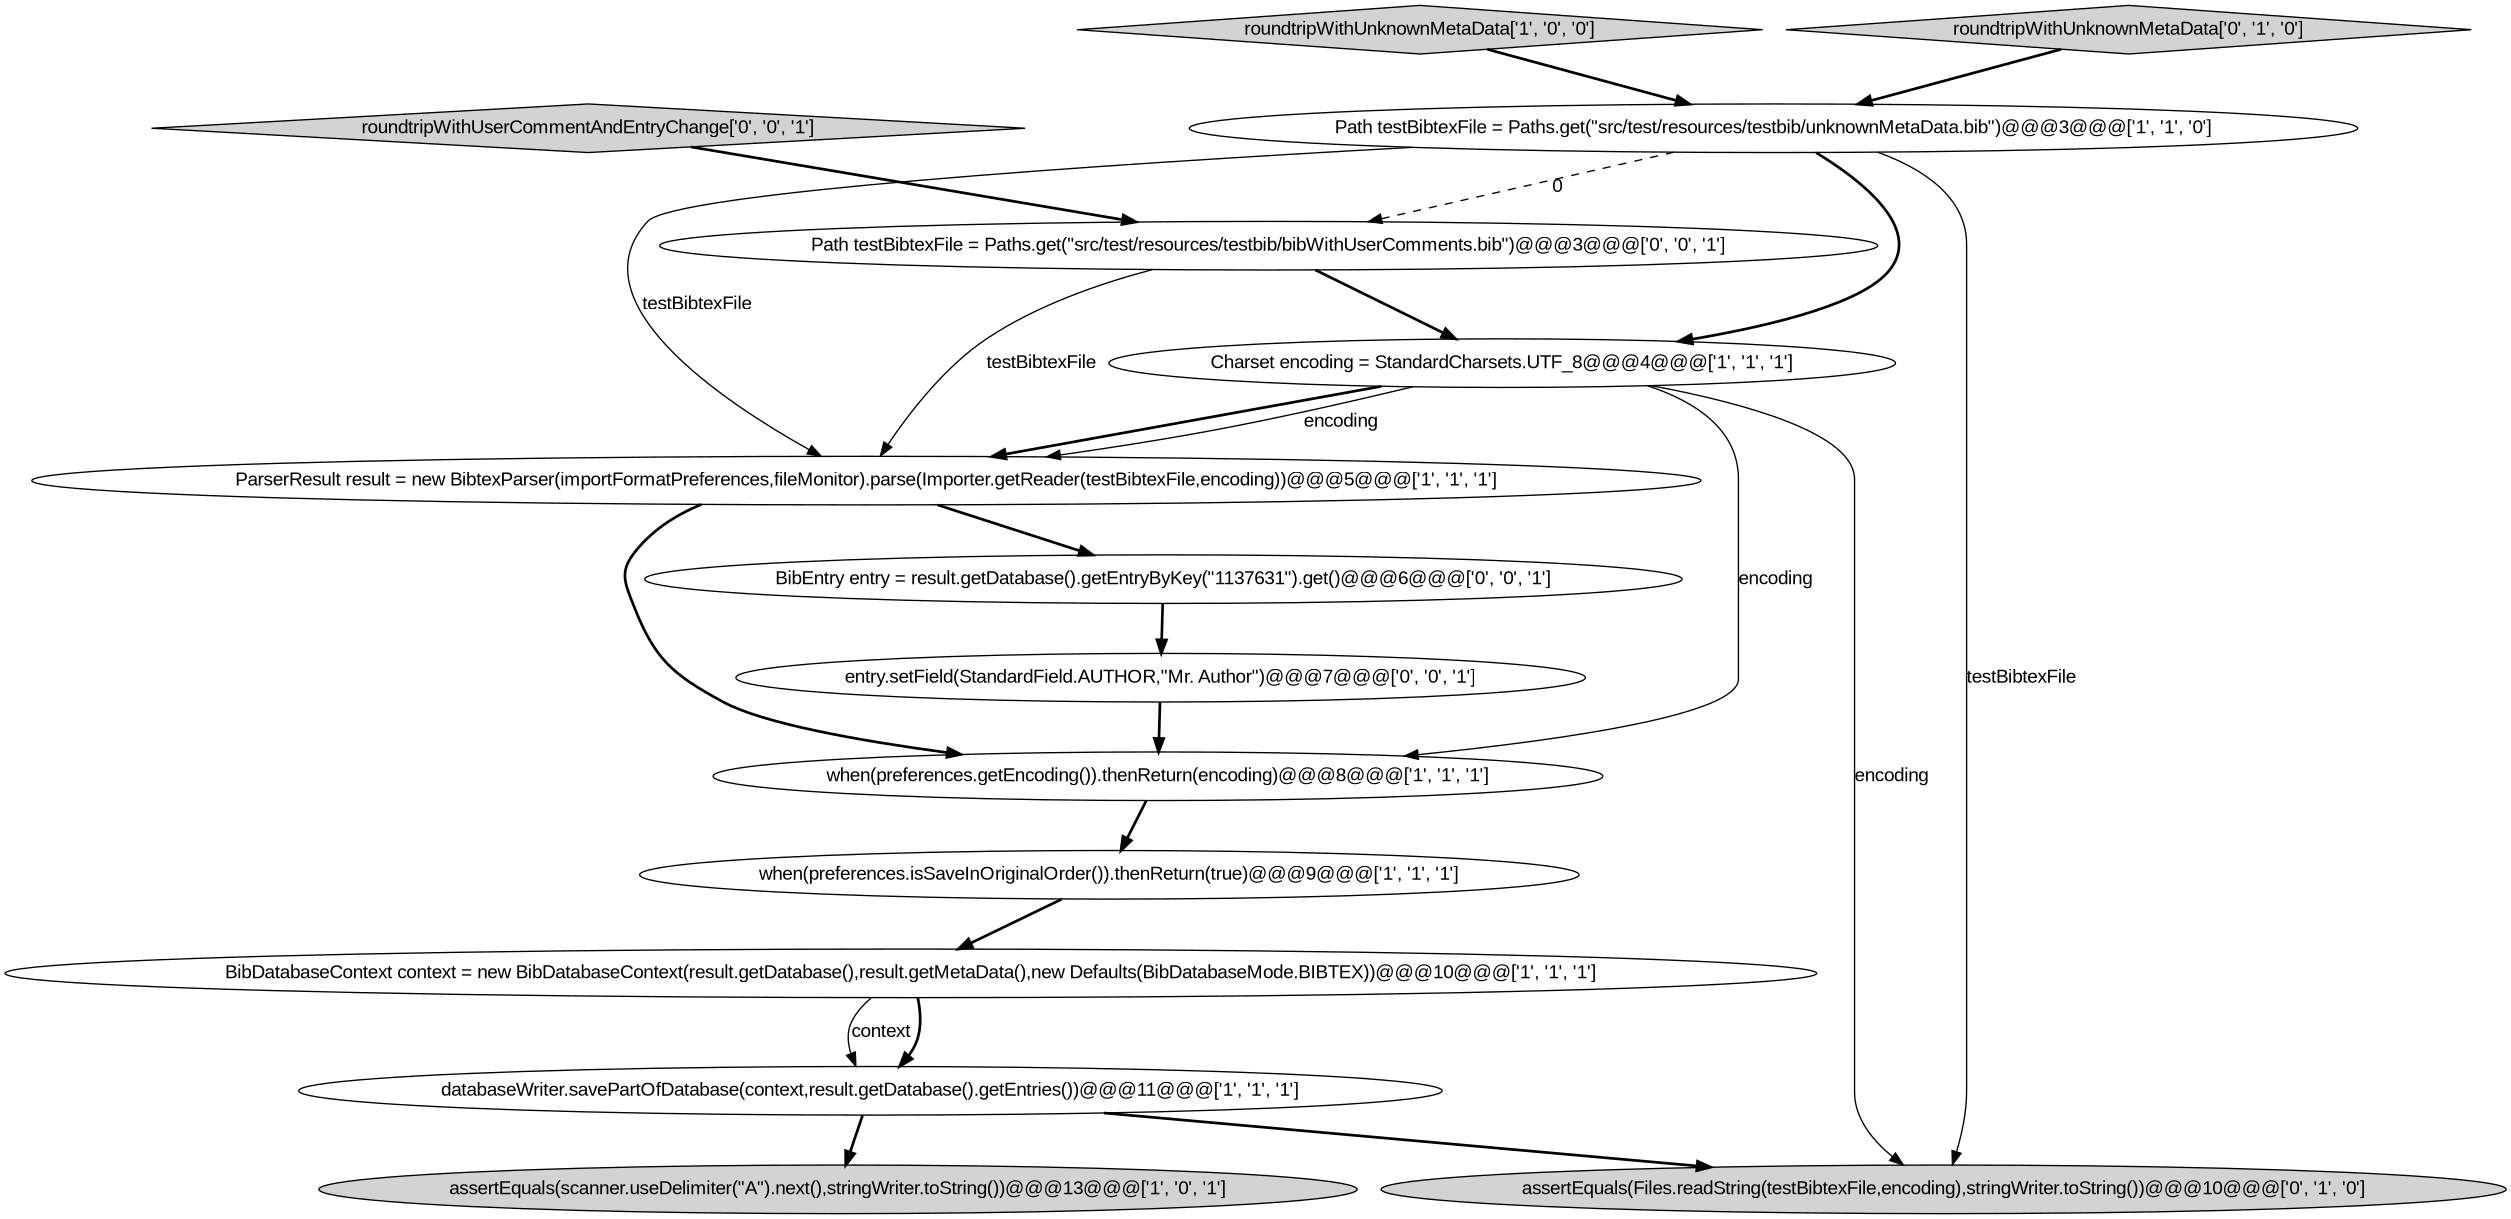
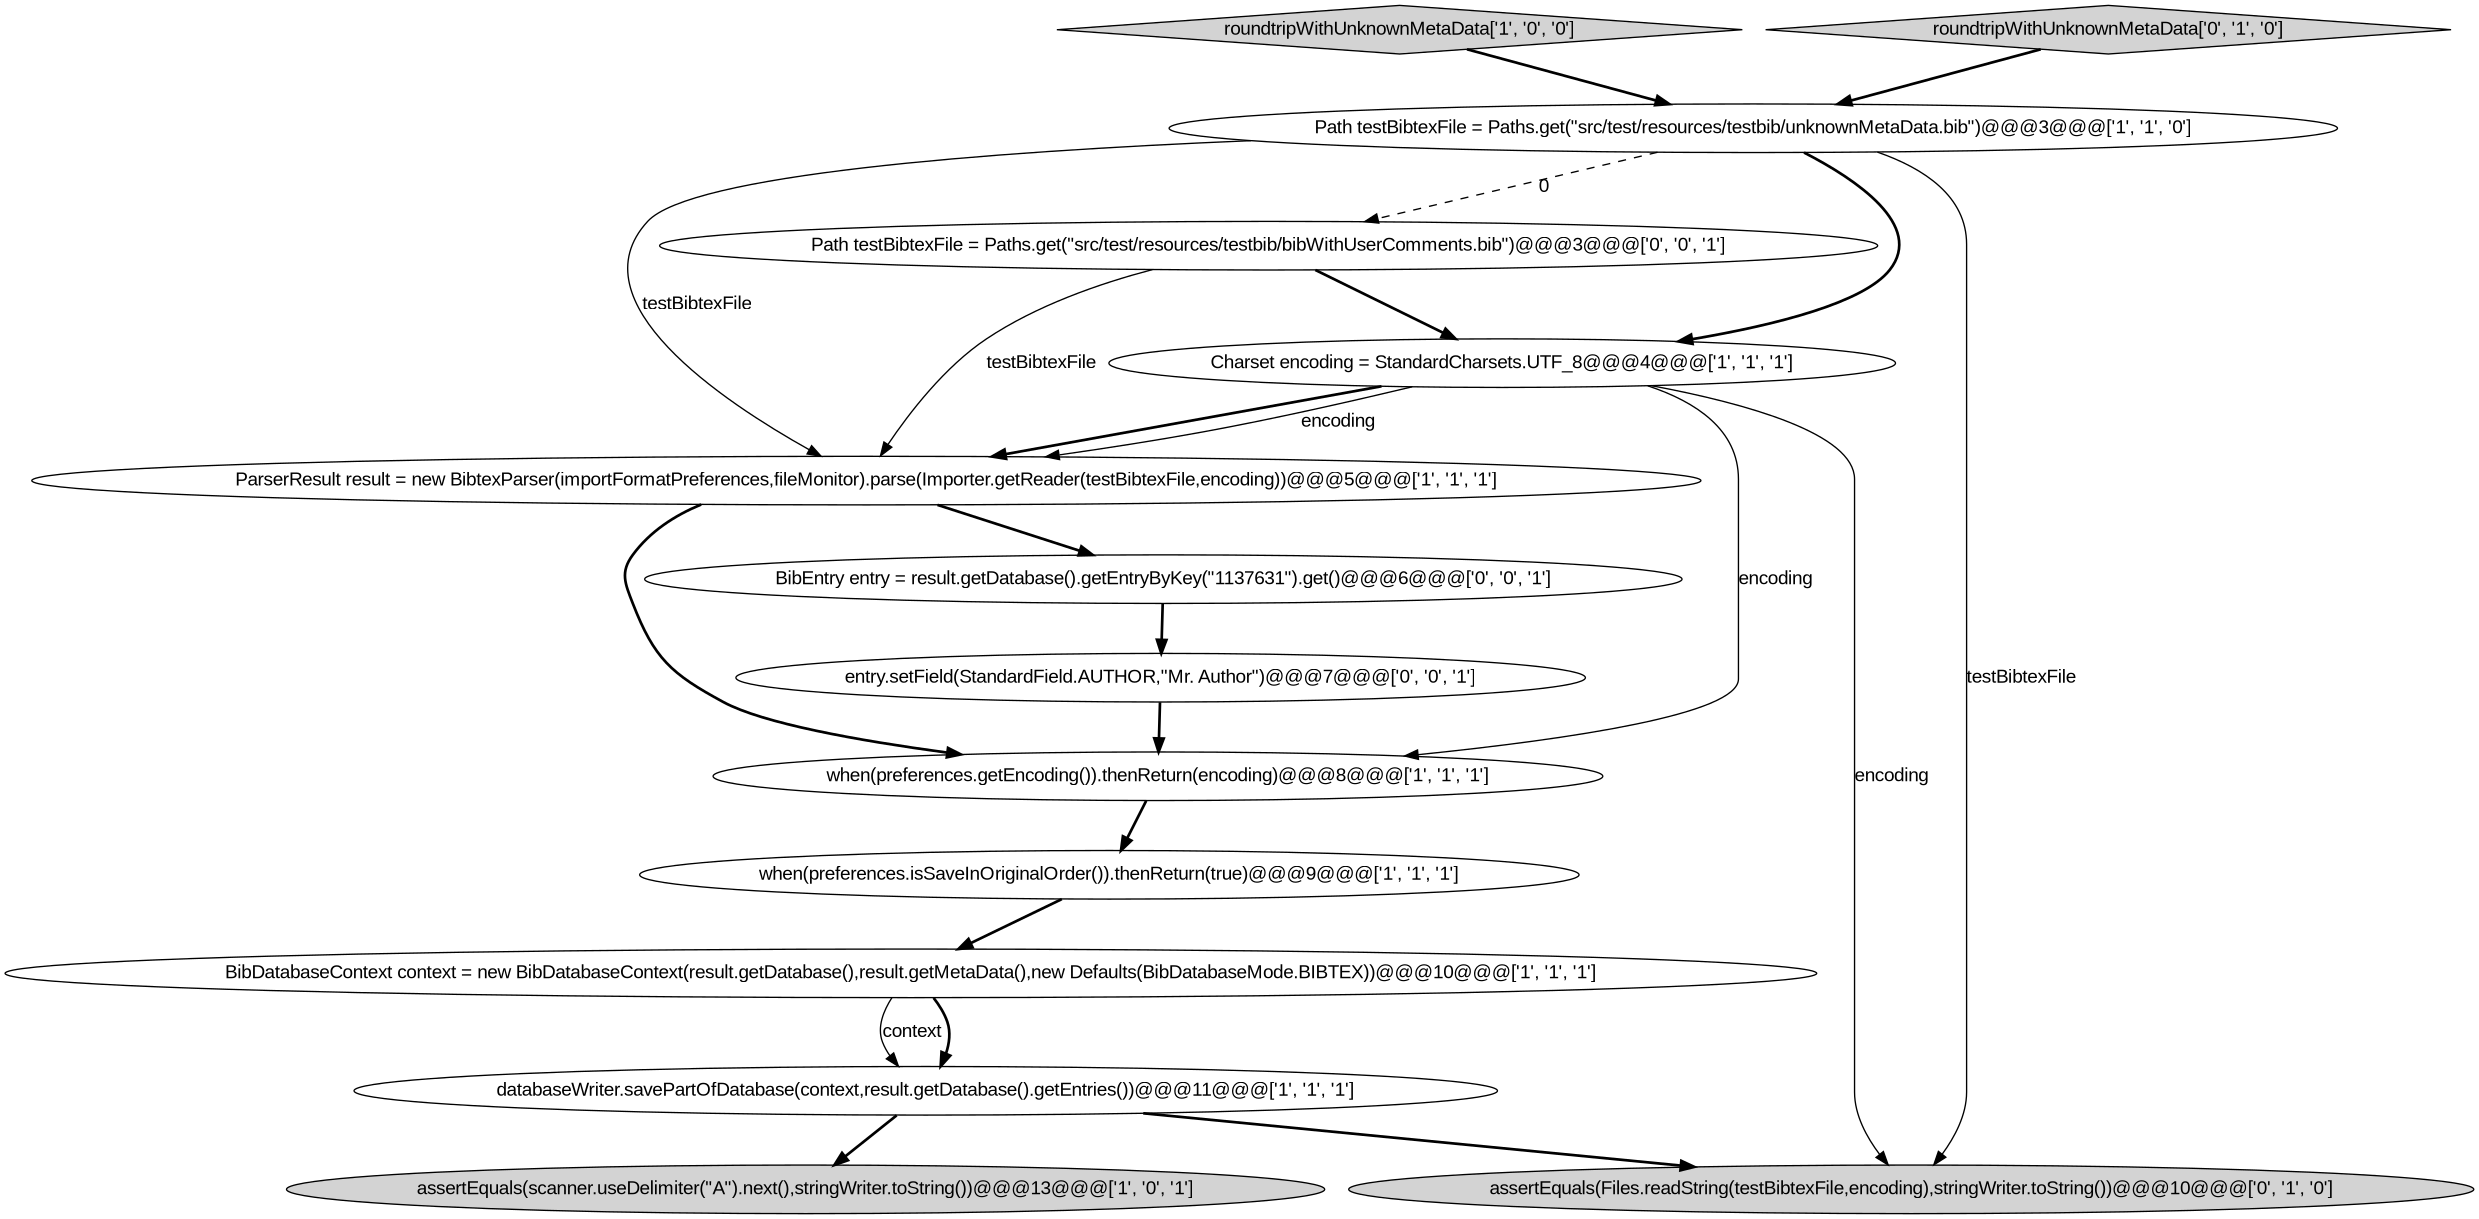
node "roundtripWithUserCommentAndEntryChange['0', '0', '1']": removed
